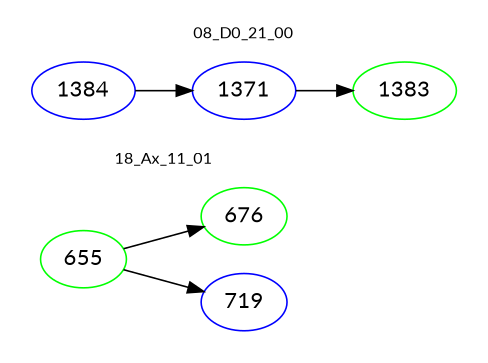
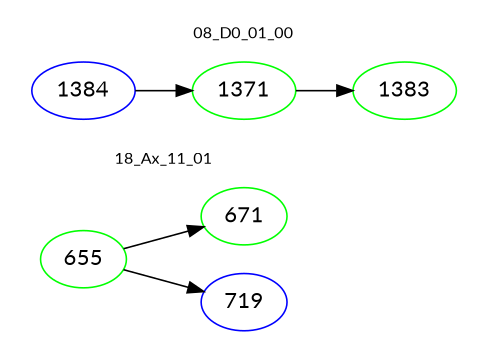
cluster "08_D0_21_00": label "08_D0_21_00" -> "08_D0_01_00"
node "1371": color blue -> green
node "676": label "676" -> "671"
